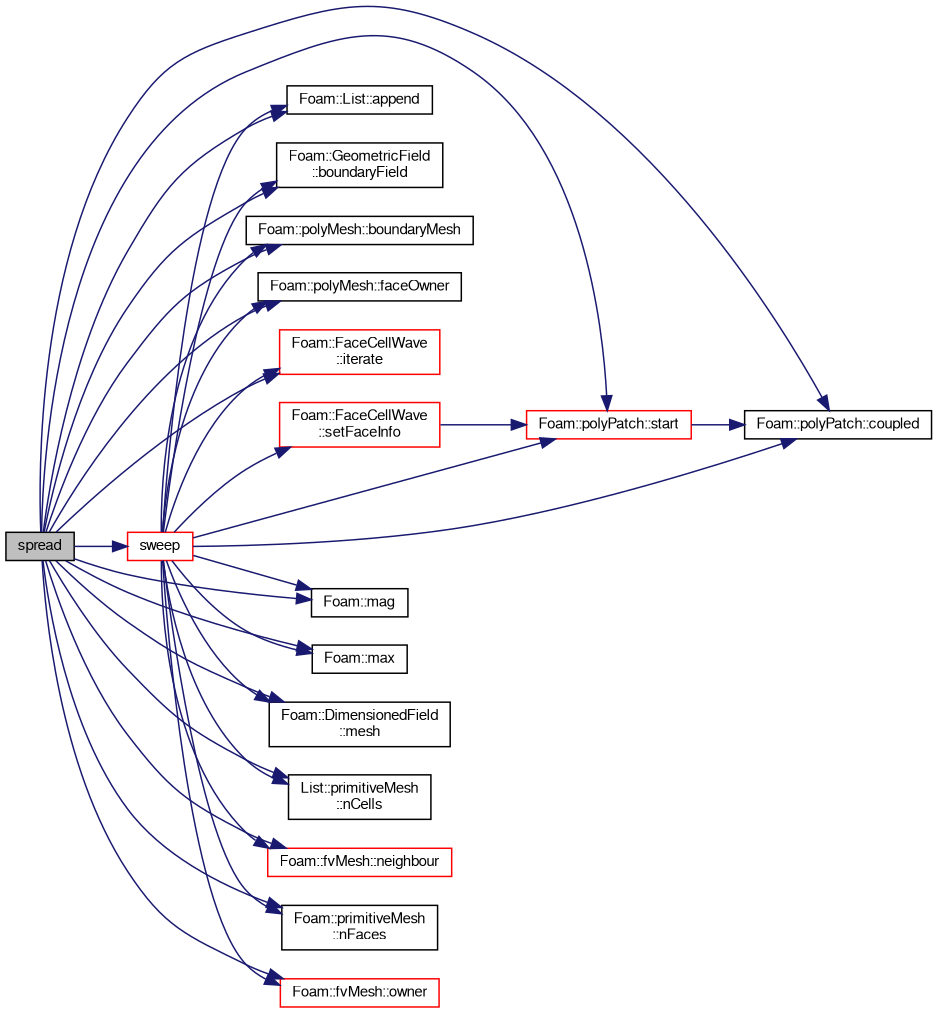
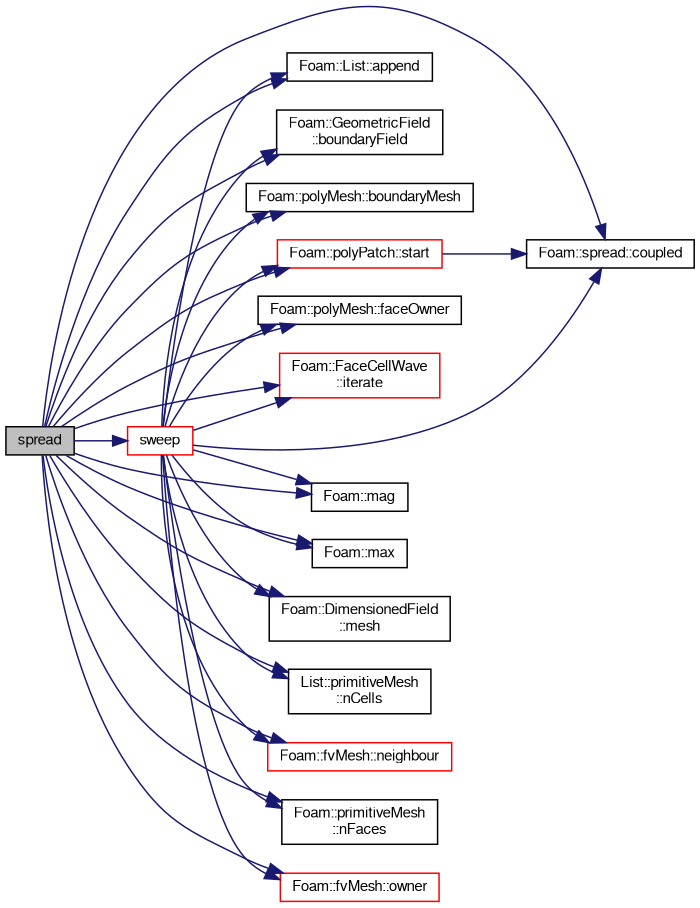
node "Foam::FaceCellWave ::setFaceInfo": removed
node "Foam::polyPatch::coupled": label "Foam::polyPatch::coupled" -> "Foam::spread::coupled"
